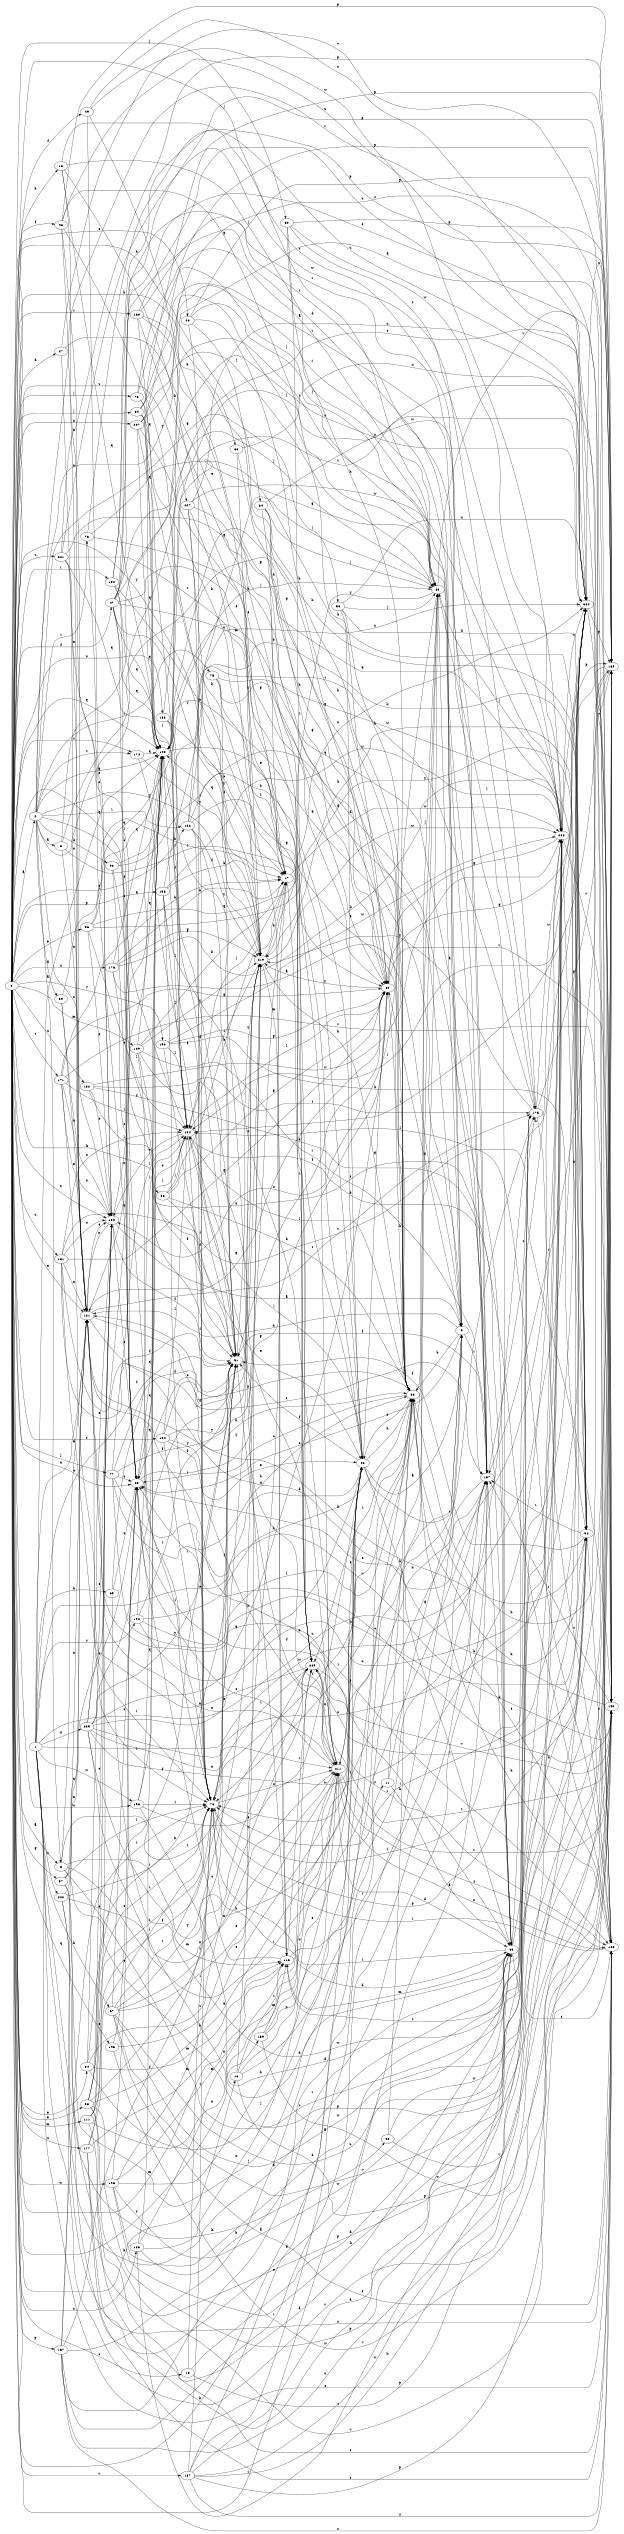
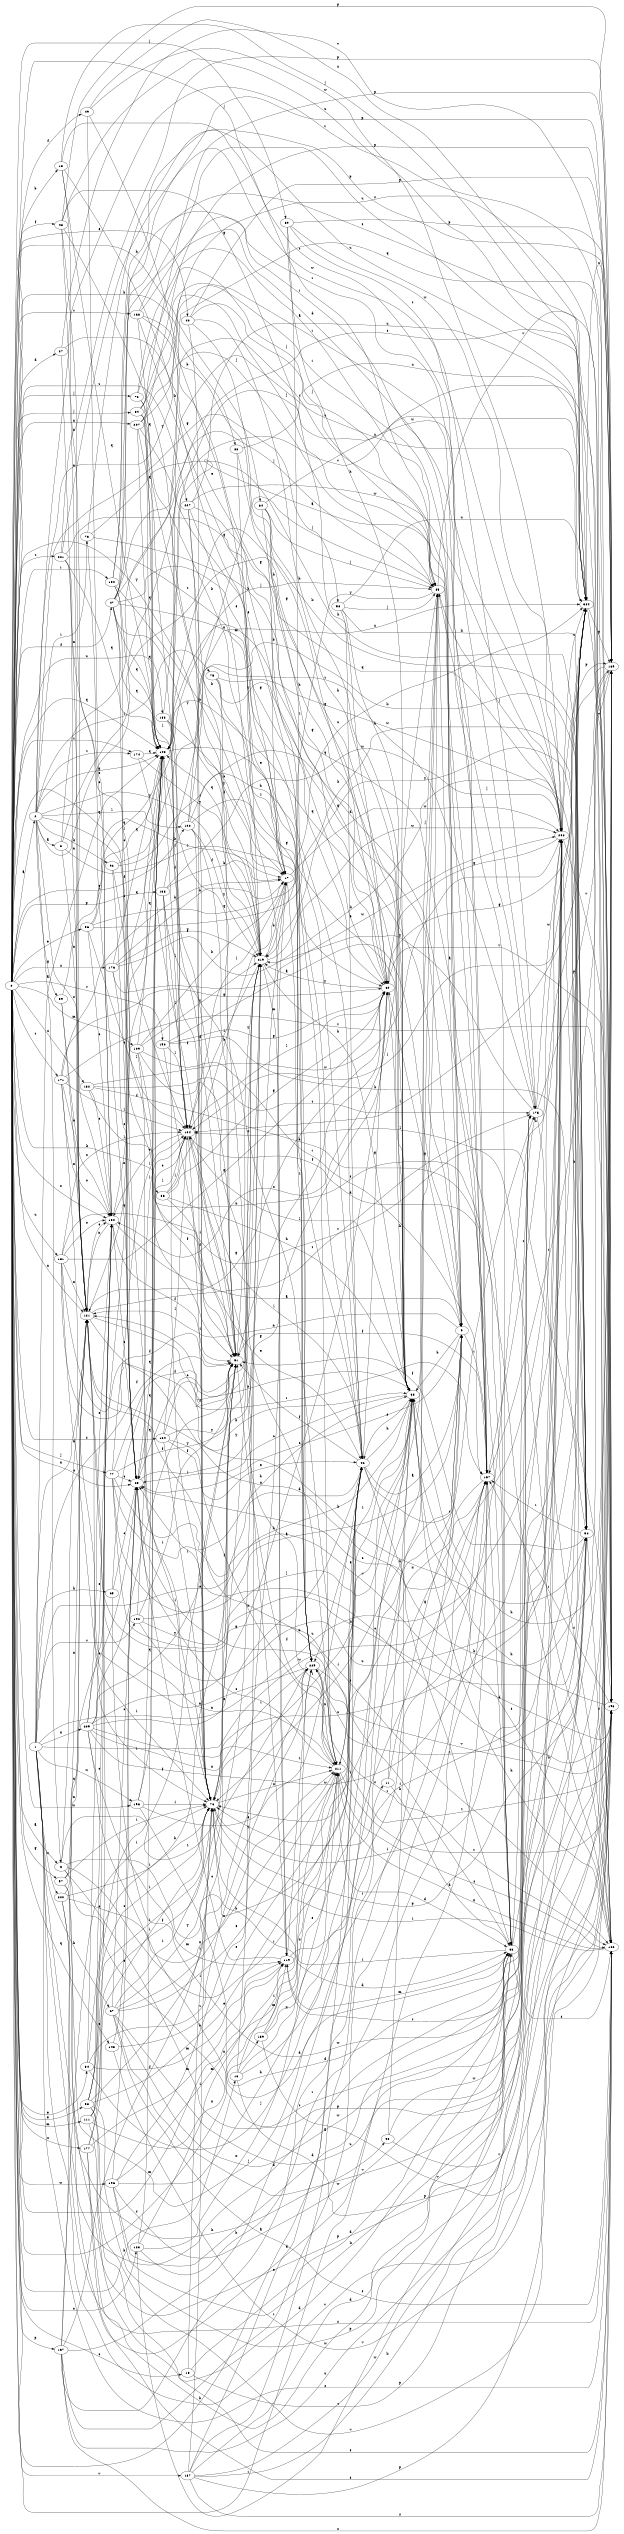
edge "13" -> "85": now "13" -> "384"
edge "77" -> "9": added, label "a"
node "113": label "113" -> "119"
